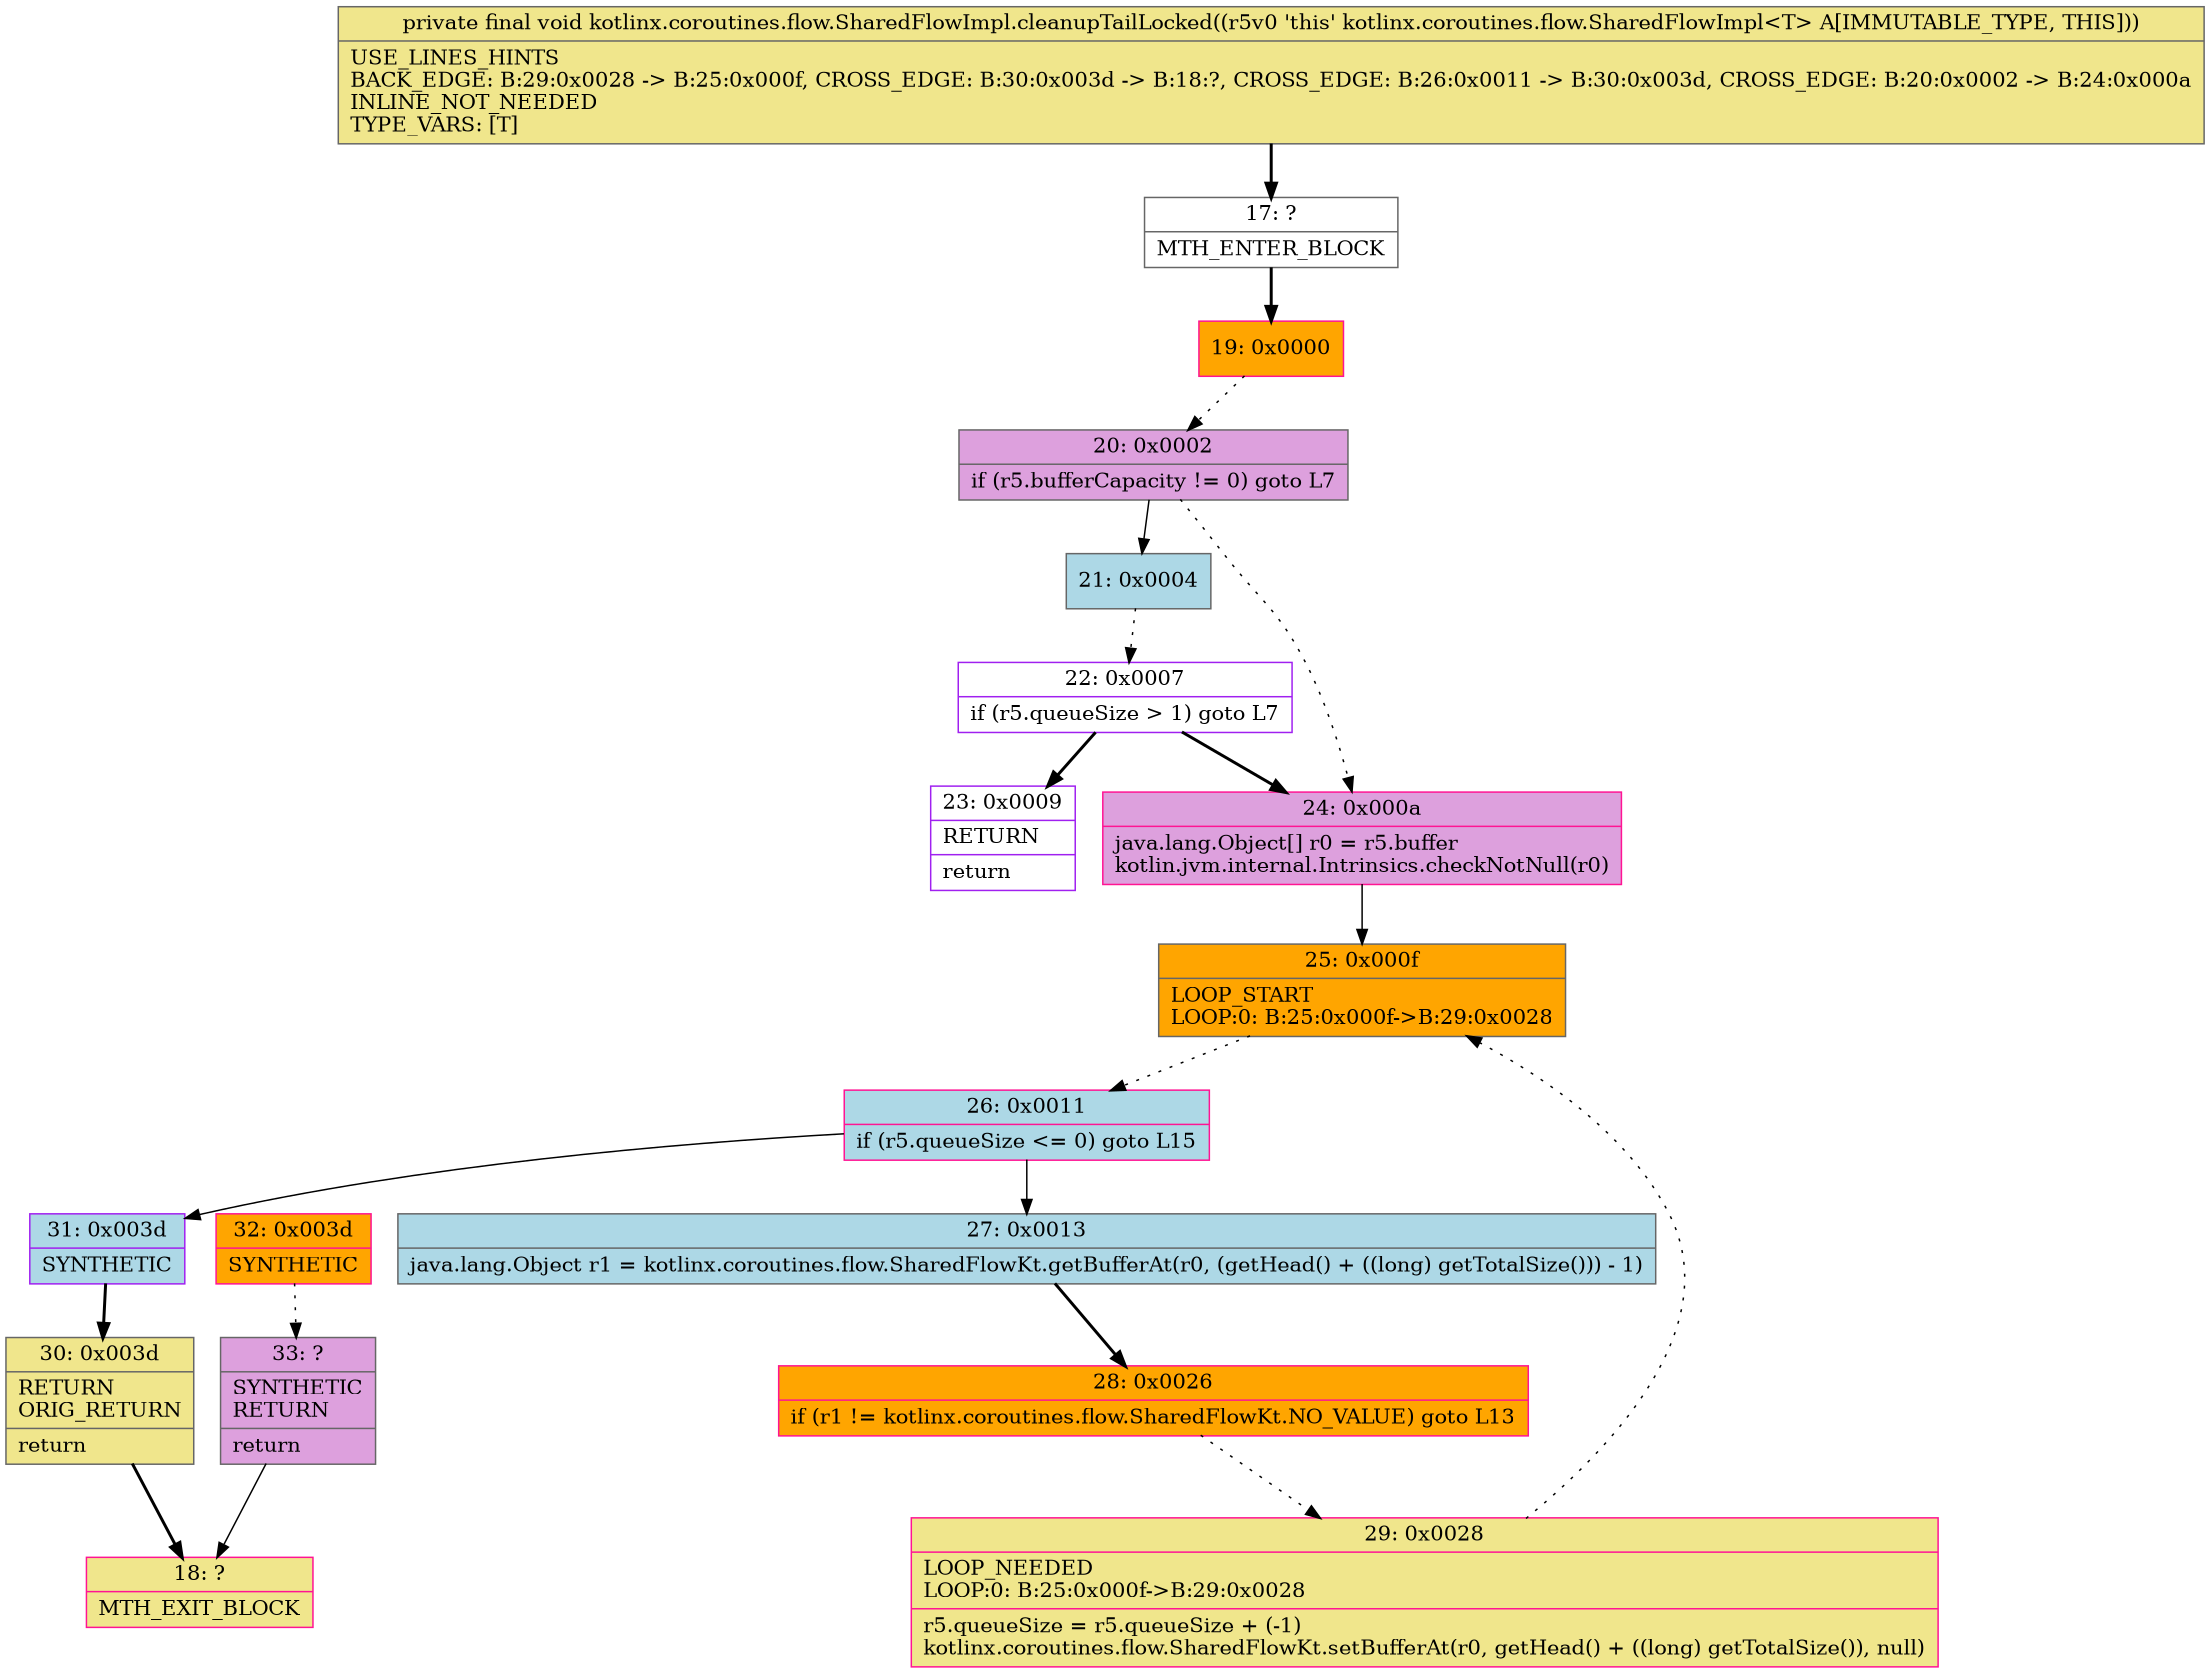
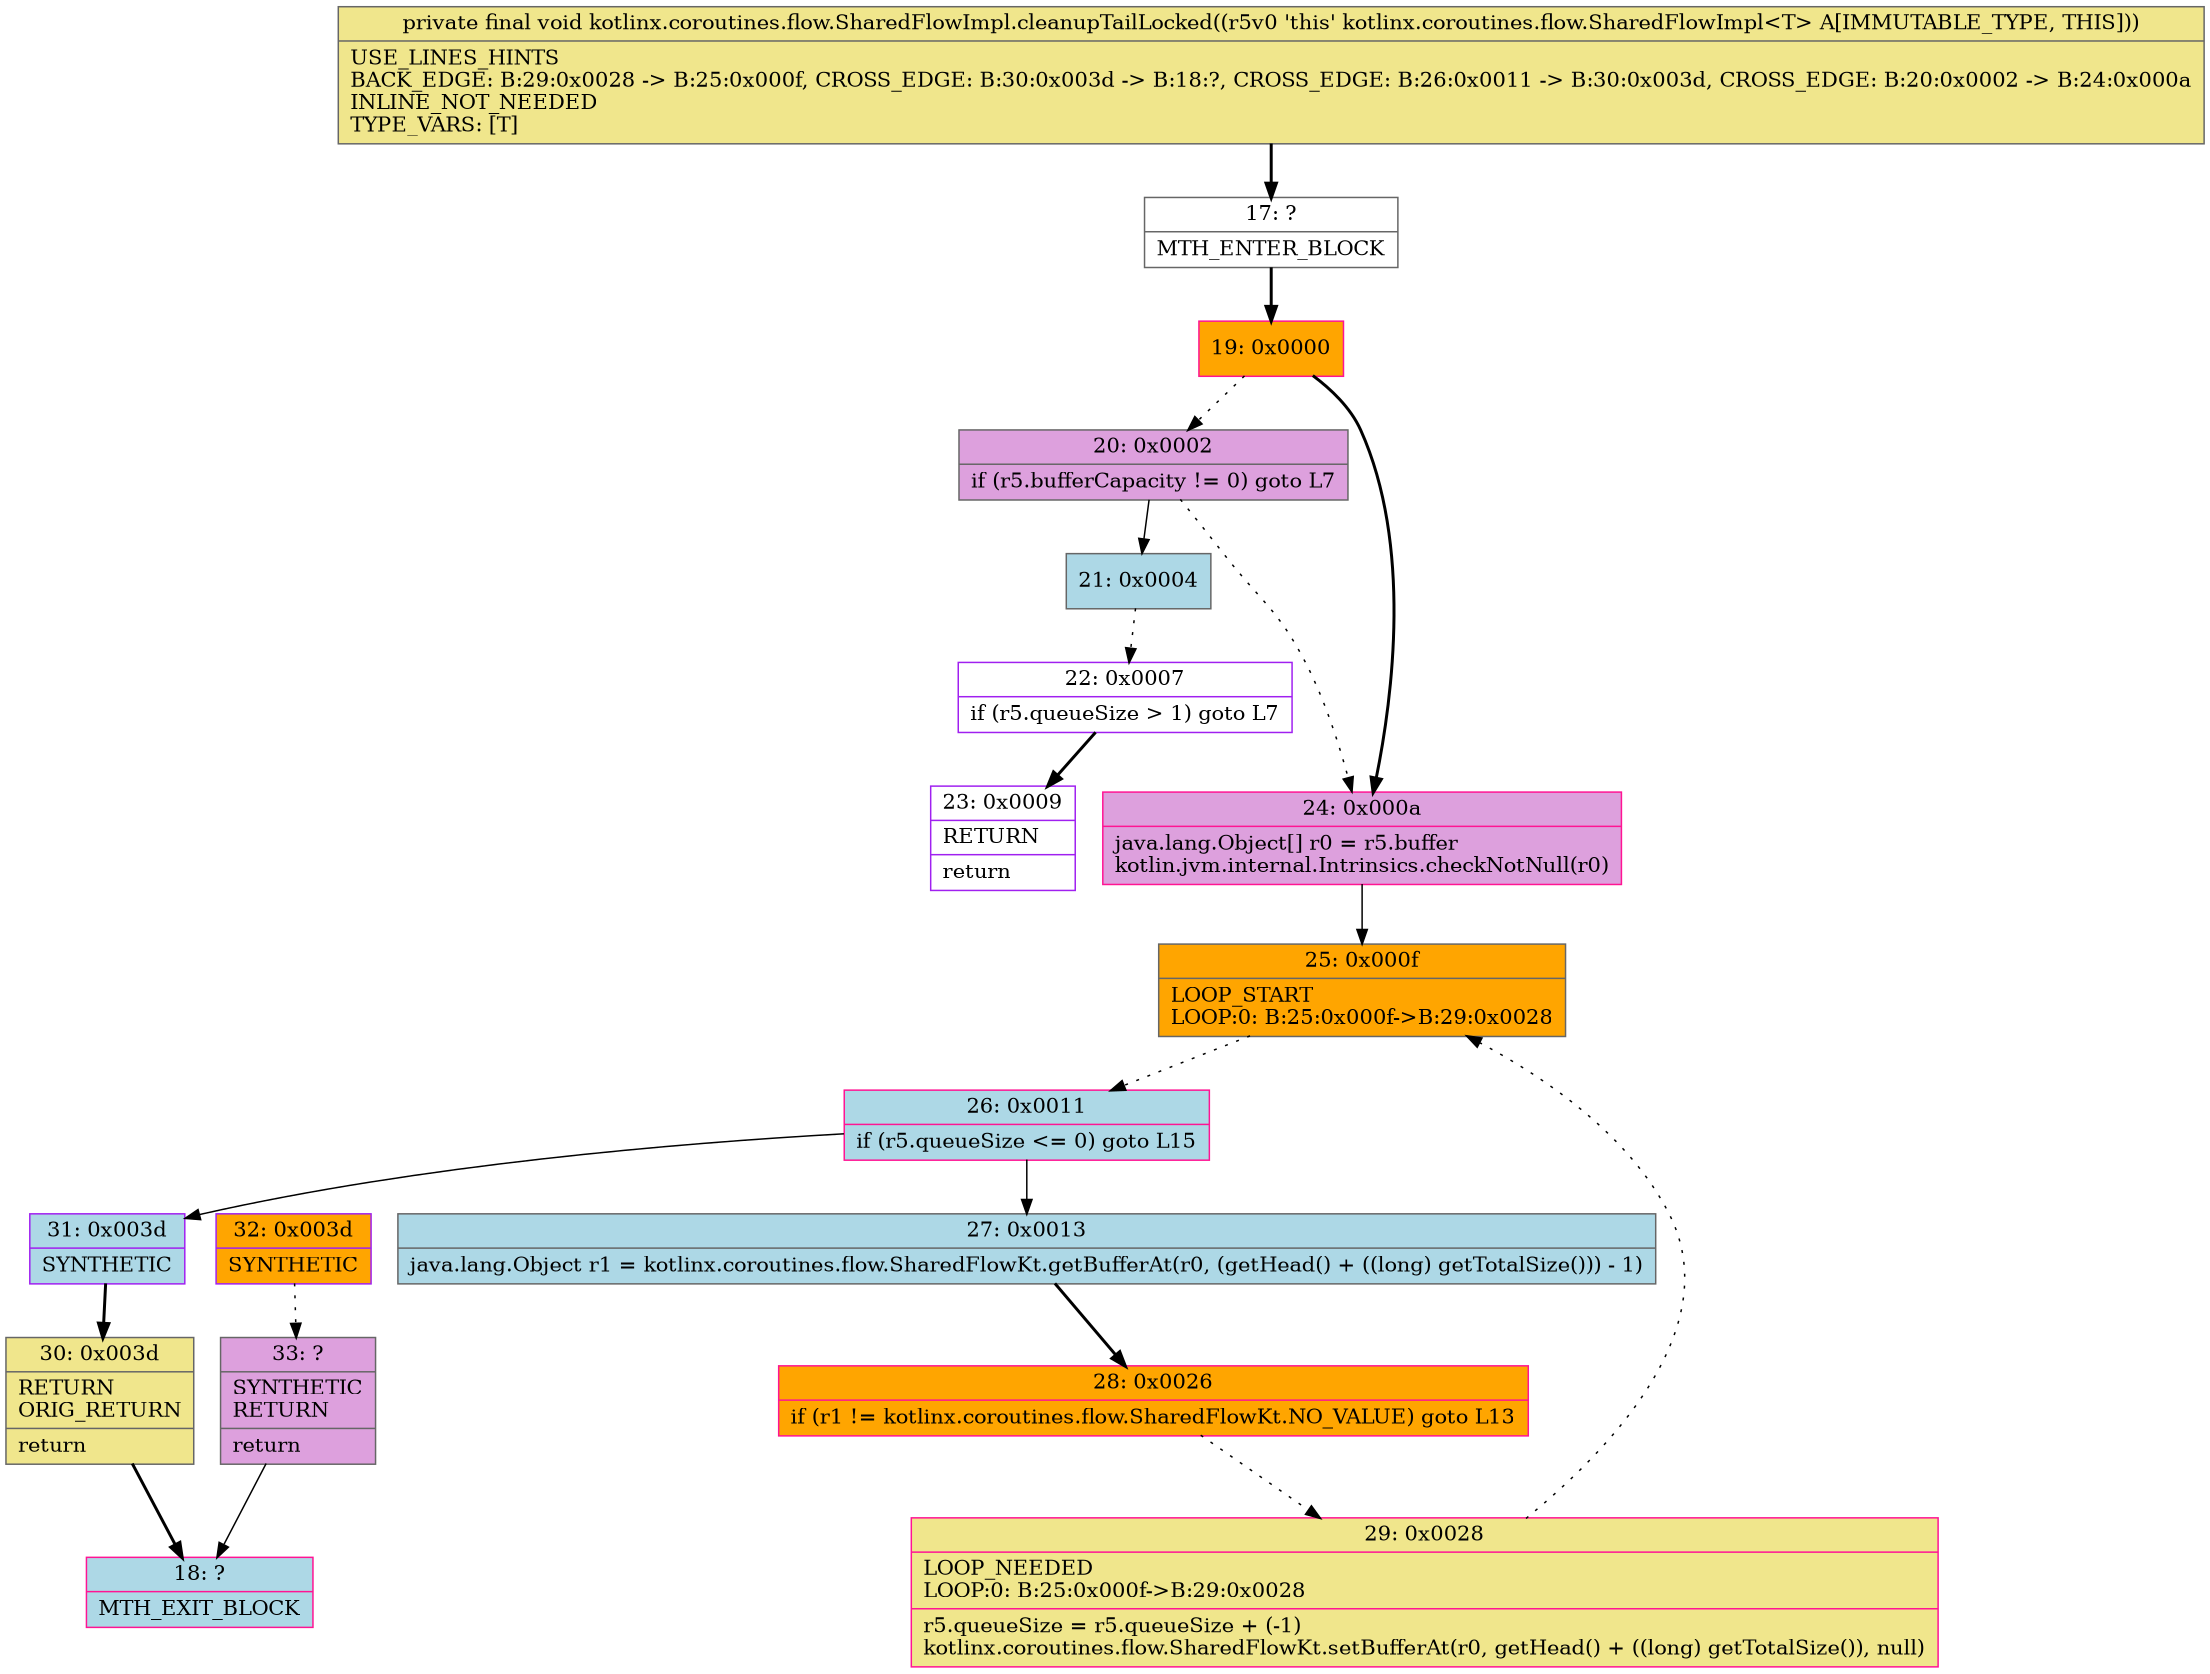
edge "22: 0x0007" -> "24: 0x000a": now "19: 0x0000" -> "24: 0x000a"
node "32: 0x003d": color deeppink -> purple
node "18: ?": fillcolor khaki -> lightblue
